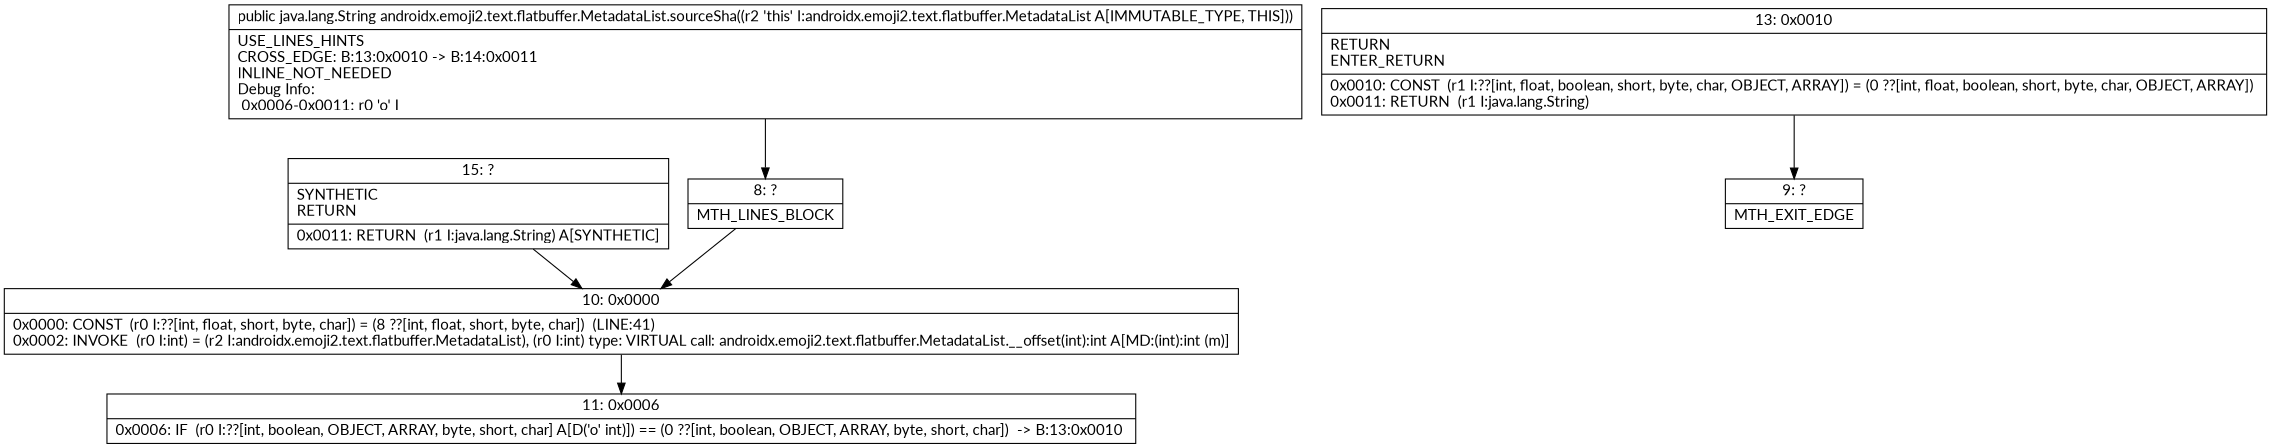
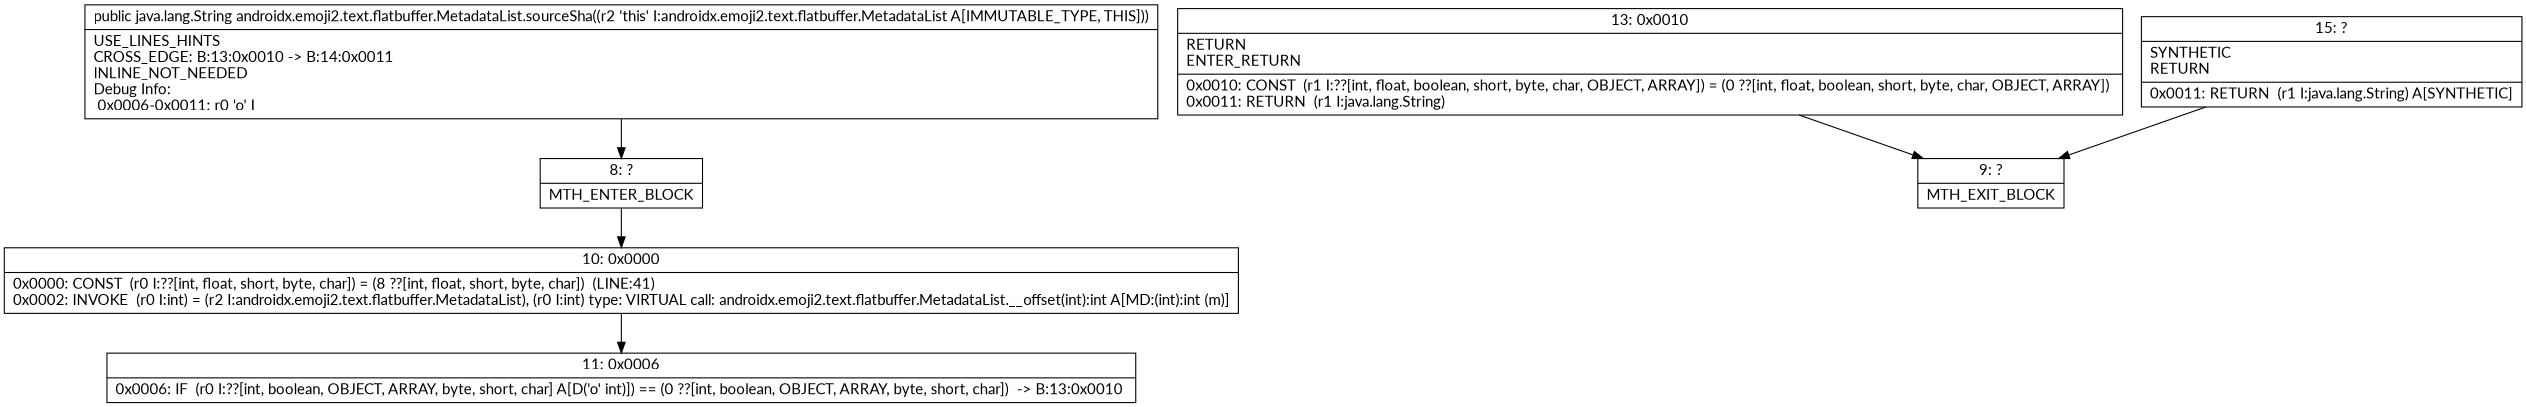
node "8: ?": text "MTH_LINES_BLOCK" -> "MTH_ENTER_BLOCK"
node "9: ?": text "MTH_EXIT_EDGE" -> "MTH_EXIT_BLOCK"
edge "15: ?" -> "10: 0x0000": now "15: ?" -> "9: ?"
